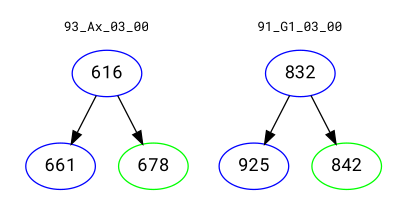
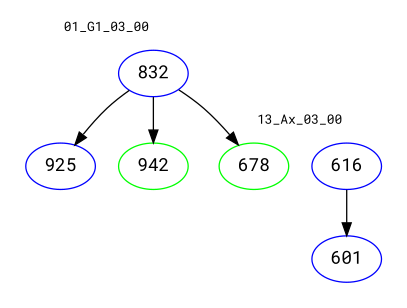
cluster "93_Ax_03_00": label "93_Ax_03_00" -> "13_Ax_03_00"
cluster "91_G1_03_00": label "91_G1_03_00" -> "01_G1_03_00"
edge "616" -> "678": now "832" -> "678"
node "661": label "661" -> "601"
node "842": label "842" -> "942"
